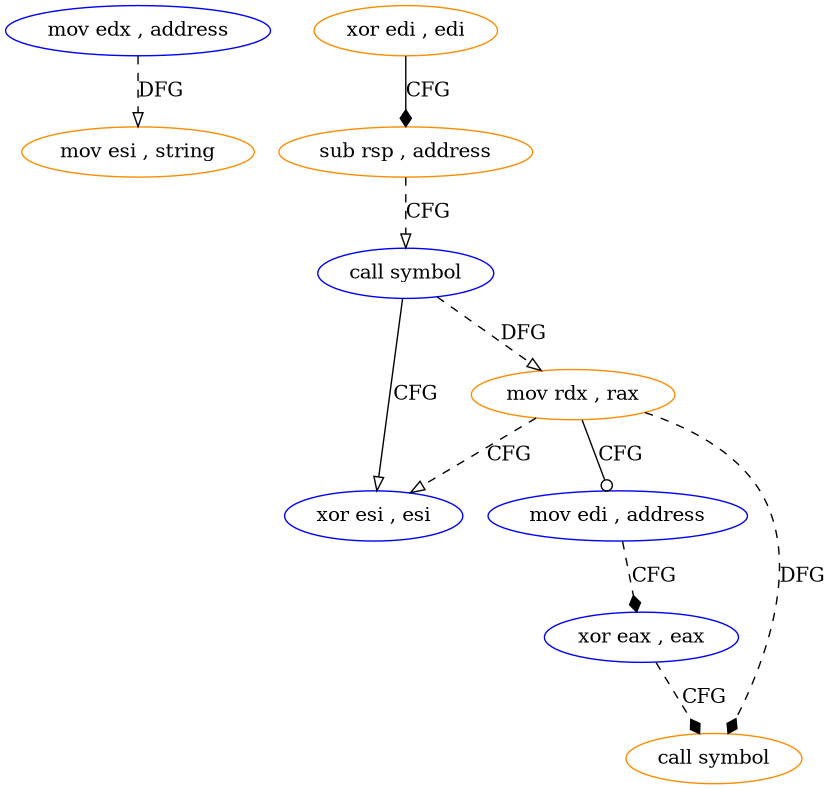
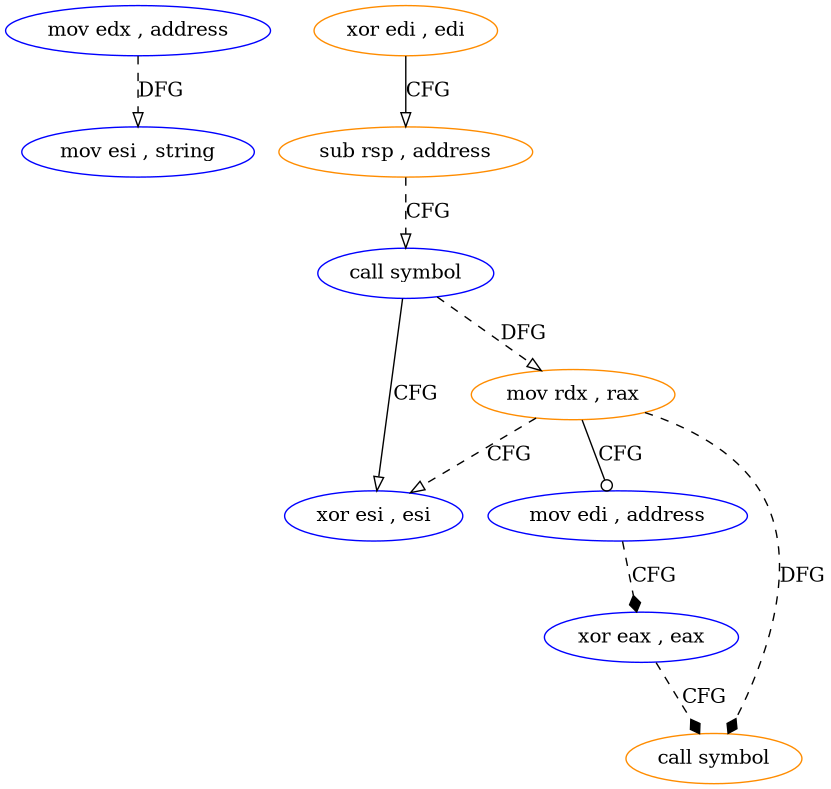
edge "xor edi , edi" -> "sub rsp , address": arrowhead diamond -> onormal
node "mov esi , string": color darkorange -> blue
